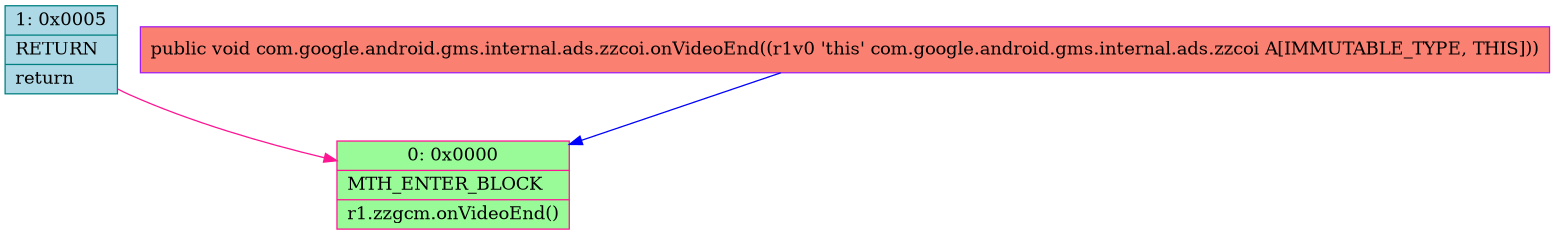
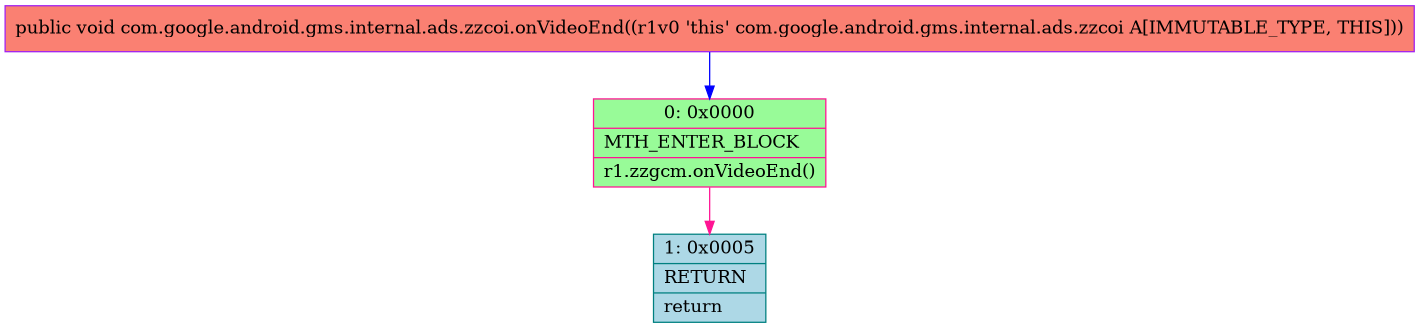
edge "1: 0x0005" -> "0: 0x0000": reversed
